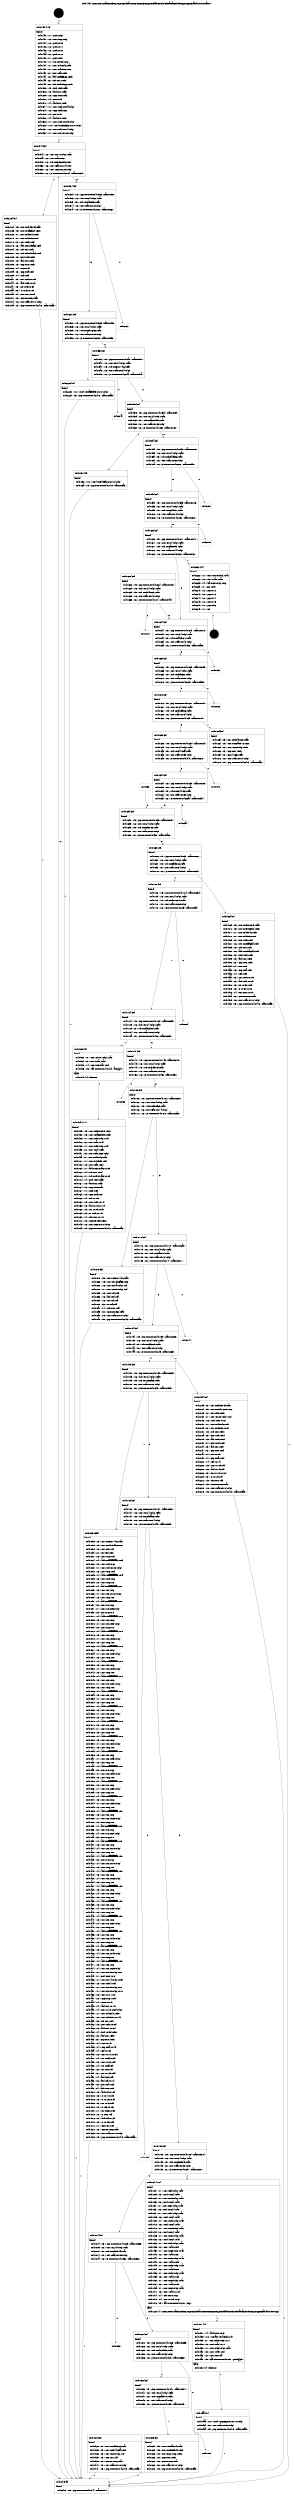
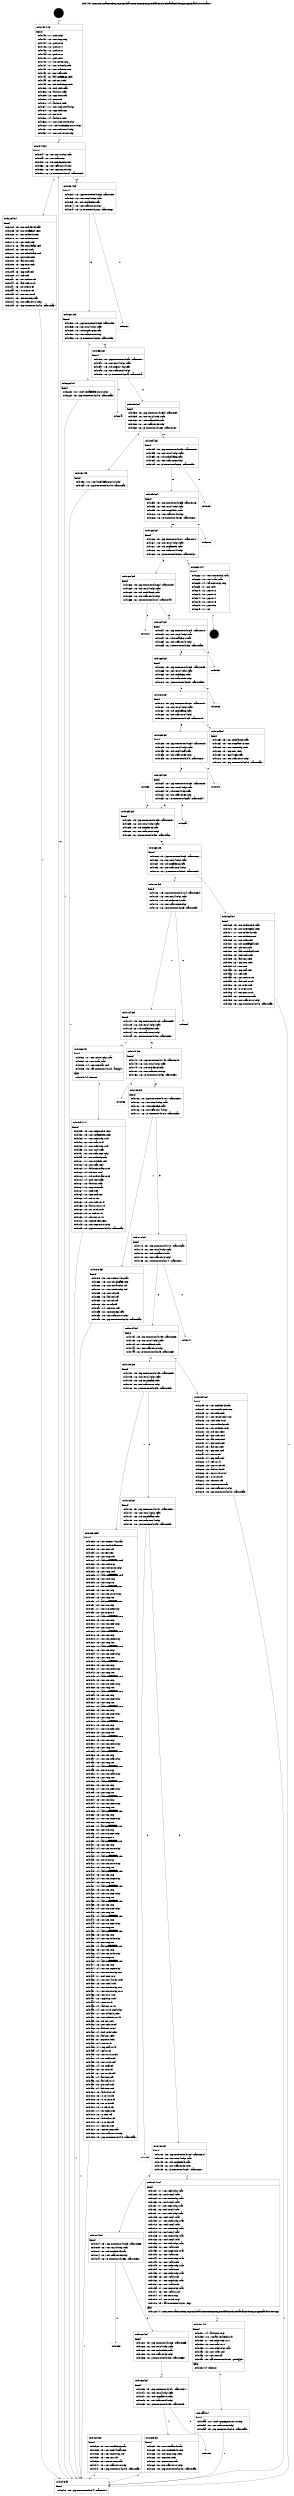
edge "0x40160c [28]" -> "0x401644 [28]": now "0x40160c [28]" -> "0x401628 [28]"
edge "0x401820 [28]" -> "0x401858": now "0x40183c [28]" -> "0x401858"
